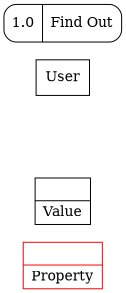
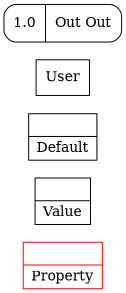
node "1.0": text "Find Out" -> "Out Out"
node "Default": added
